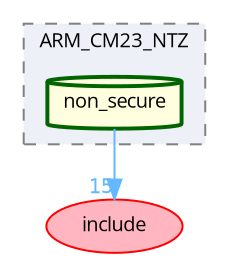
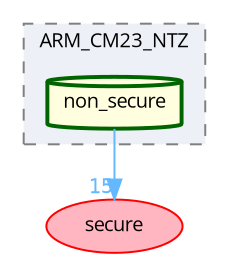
node "include": label "include" -> "secure"
